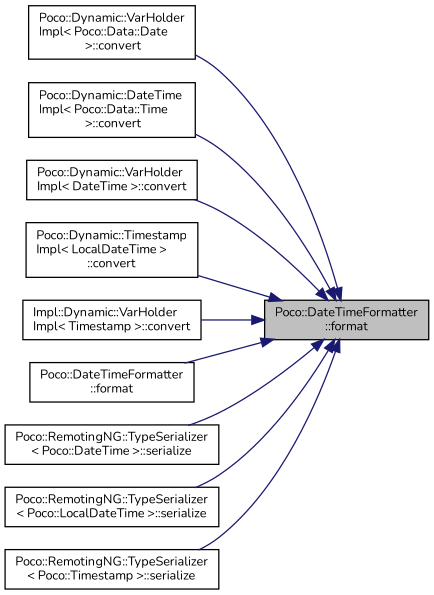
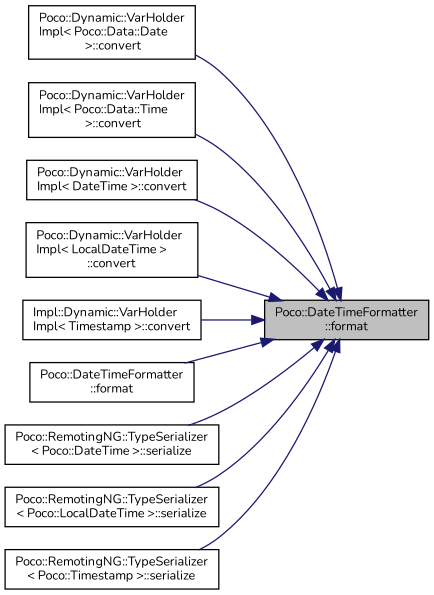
node "Poco::Dynamic::DateTime Impl< Poco::Data::Time >::convert": label "Poco::Dynamic::DateTime Impl< Poco::Data::Time >::convert" -> "Poco::Dynamic::VarHolder Impl< Poco::Data::Time >::convert"
node "Poco::Dynamic::Timestamp Impl< LocalDateTime > ::convert": label "Poco::Dynamic::Timestamp Impl< LocalDateTime > ::convert" -> "Poco::Dynamic::VarHolder Impl< LocalDateTime > ::convert"
